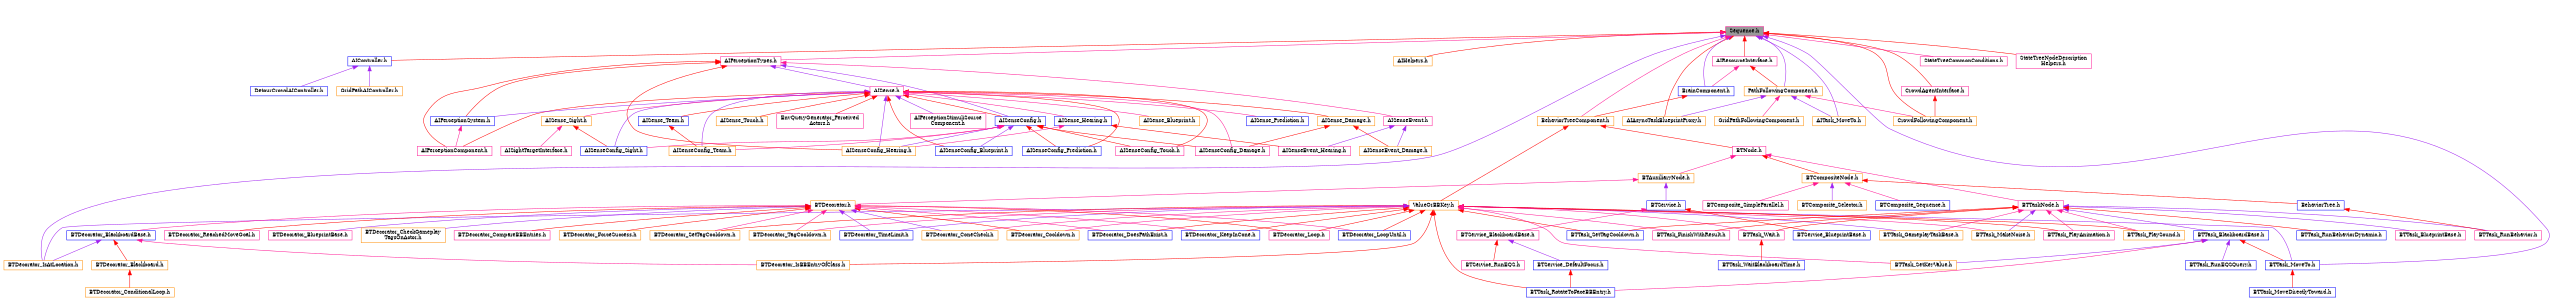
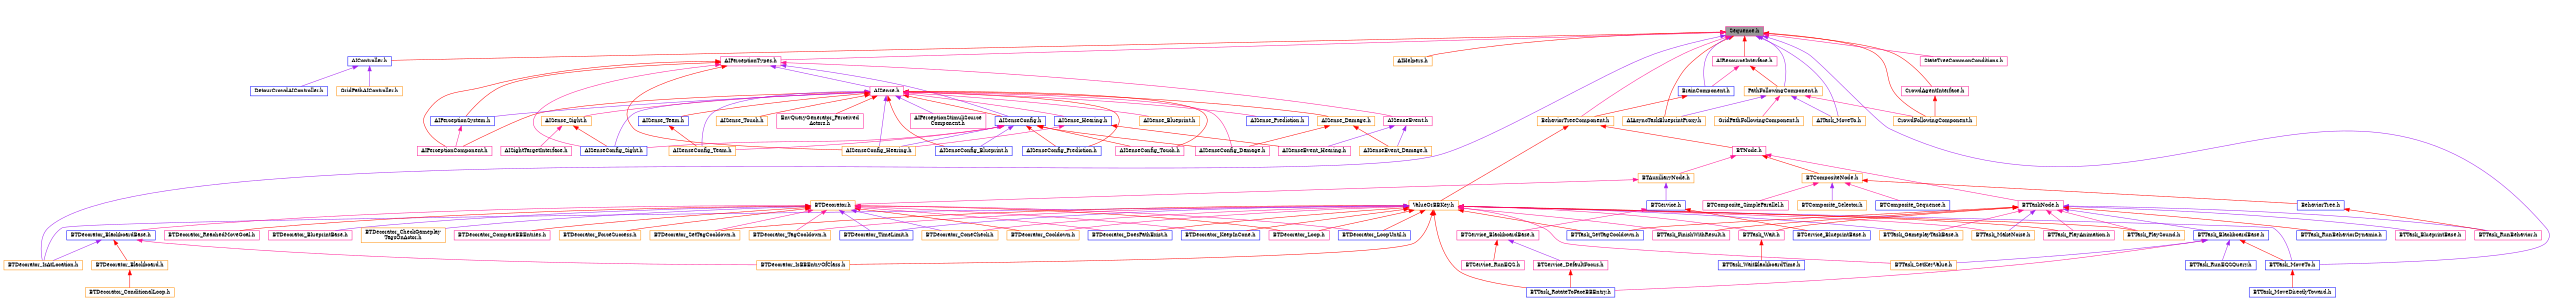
node "StateTreeNodeDescription Helpers.h": removed
edge "AISenseConfig_Sight.h" -> "AIPerceptionTypes.h": added
node "BTService_DefaultFocus.h": color blue -> deeppink
